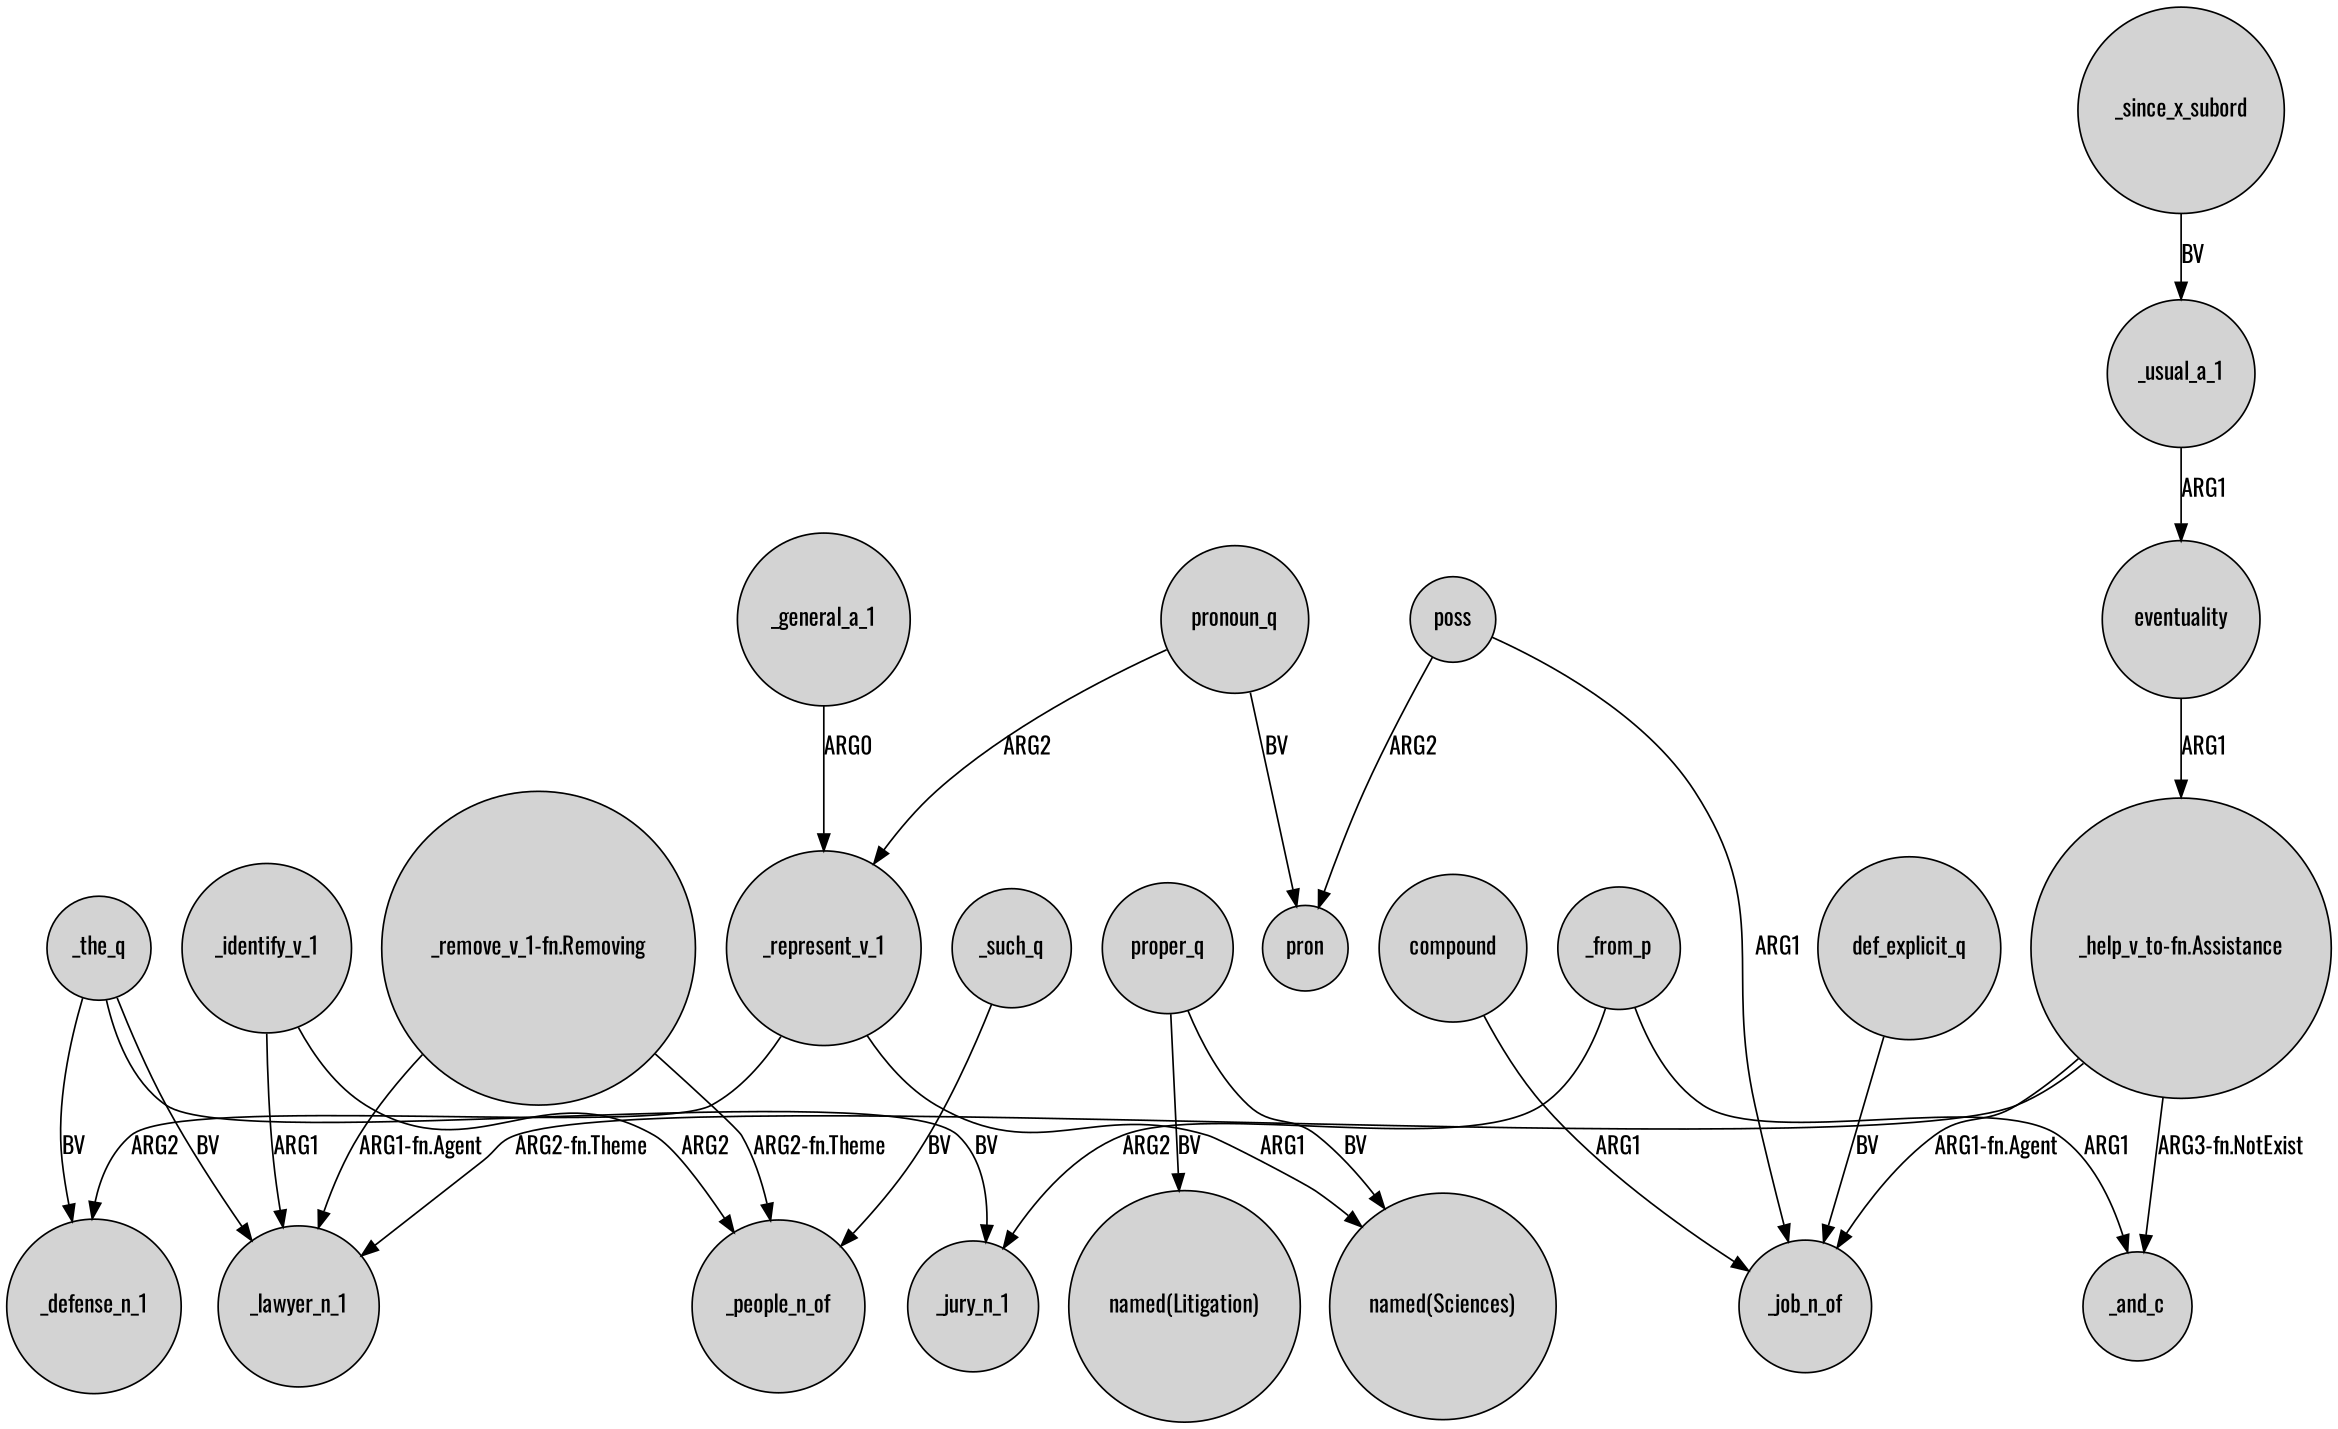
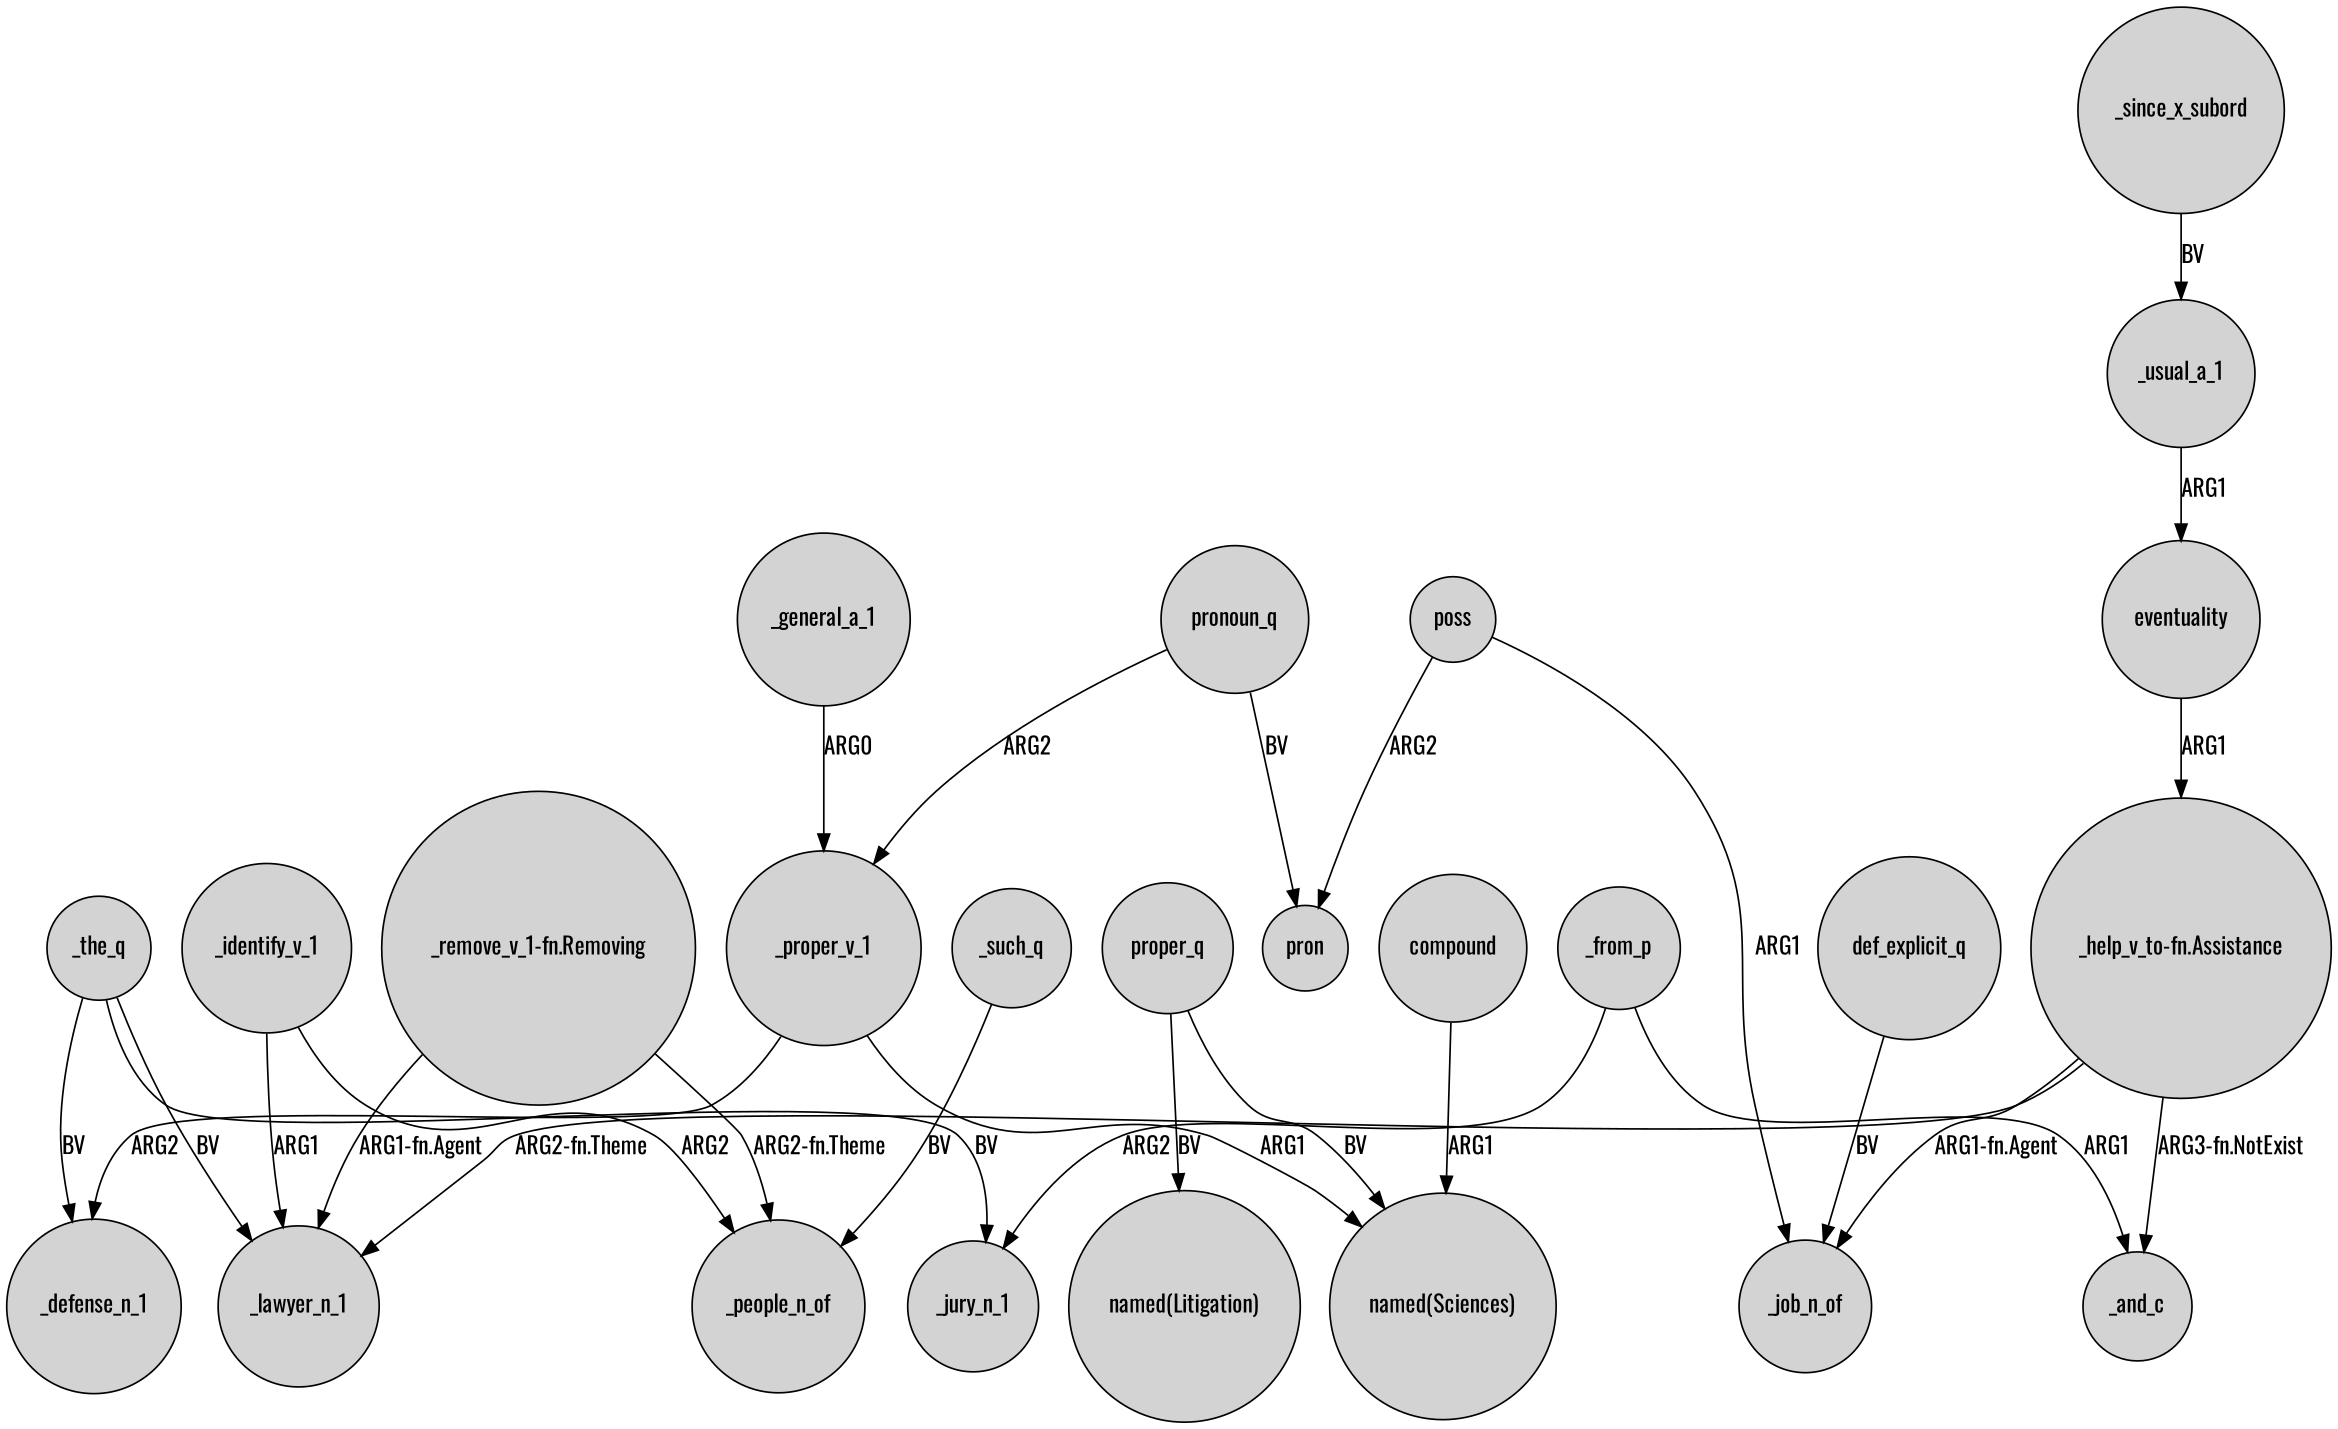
node "_represent_v_1": label "_represent_v_1" -> "_proper_v_1"
edge "compound" -> "_job_n_of": now "compound" -> "named(Sciences)"
